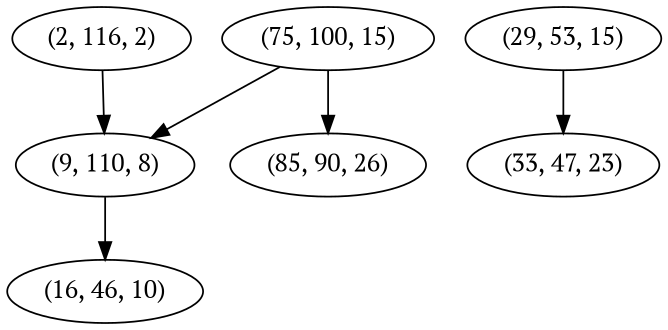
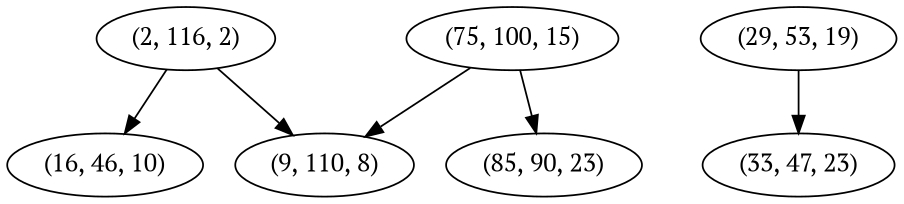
node "(29, 53, 15)": label "(29, 53, 15)" -> "(29, 53, 19)"
node "(85, 90, 26)": label "(85, 90, 26)" -> "(85, 90, 23)"
edge "(9, 110, 8)" -> "(16, 46, 10)": now "(2, 116, 2)" -> "(16, 46, 10)"
